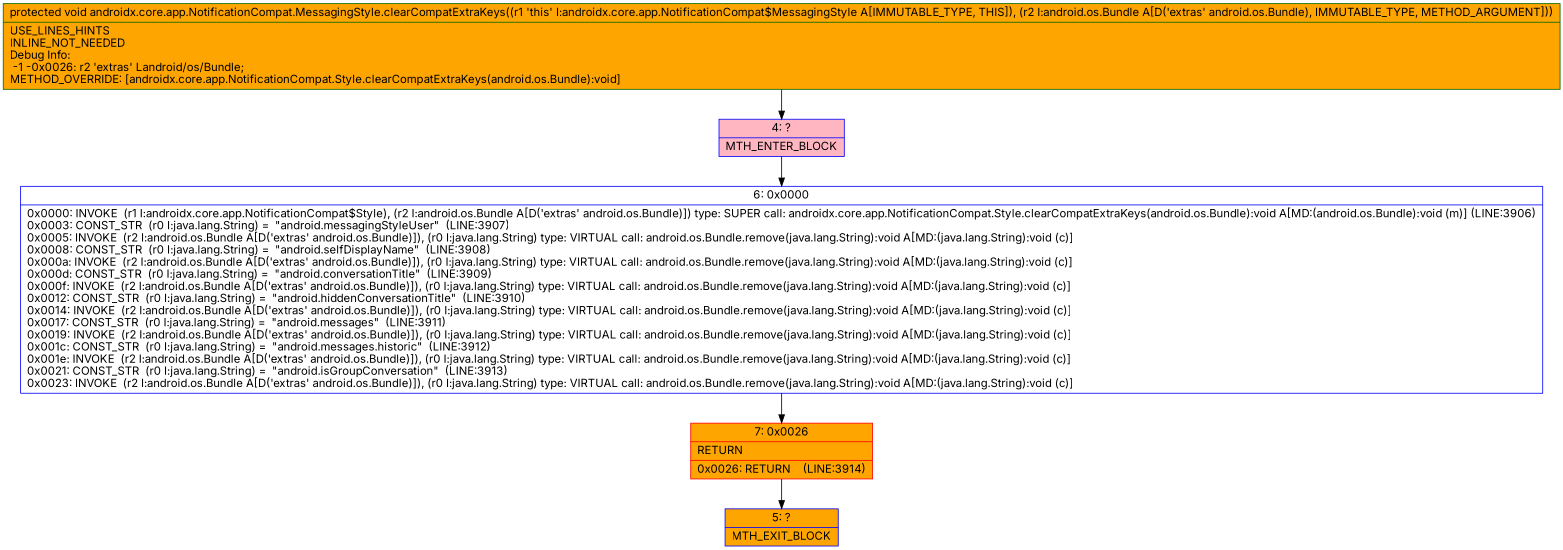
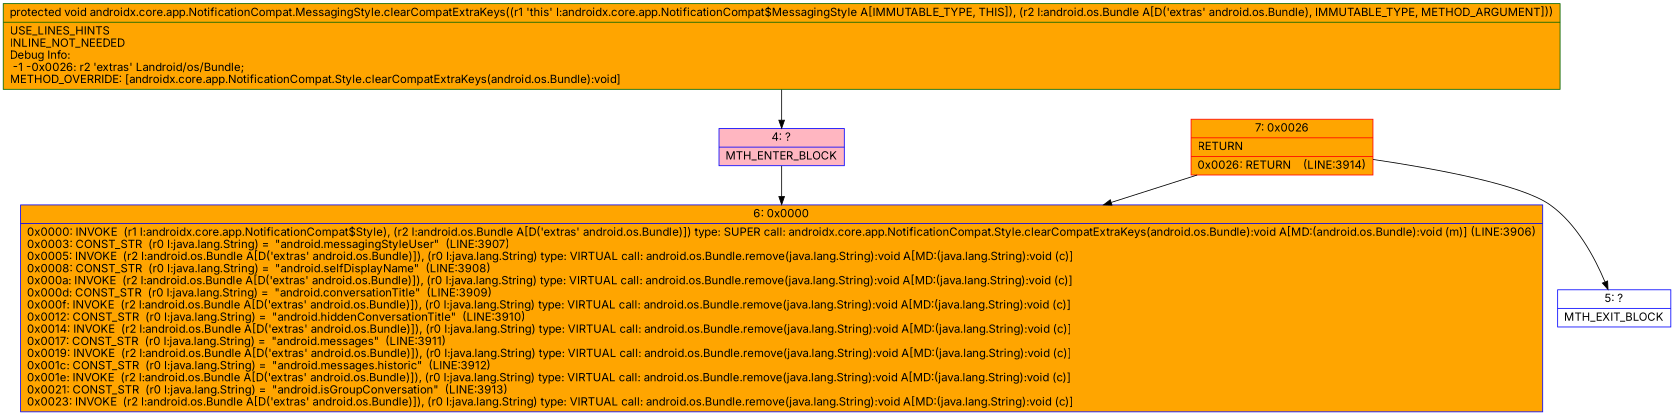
node "6: 0x0000": fillcolor white -> orange
edge "6: 0x0000" -> "7: 0x0026": reversed
node "5: ?": fillcolor orange -> white
